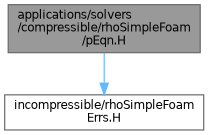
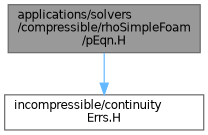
node "incompressible/rhoSimpleFoam Errs.H": label "incompressible/rhoSimpleFoam Errs.H" -> "incompressible/continuity Errs.H"
